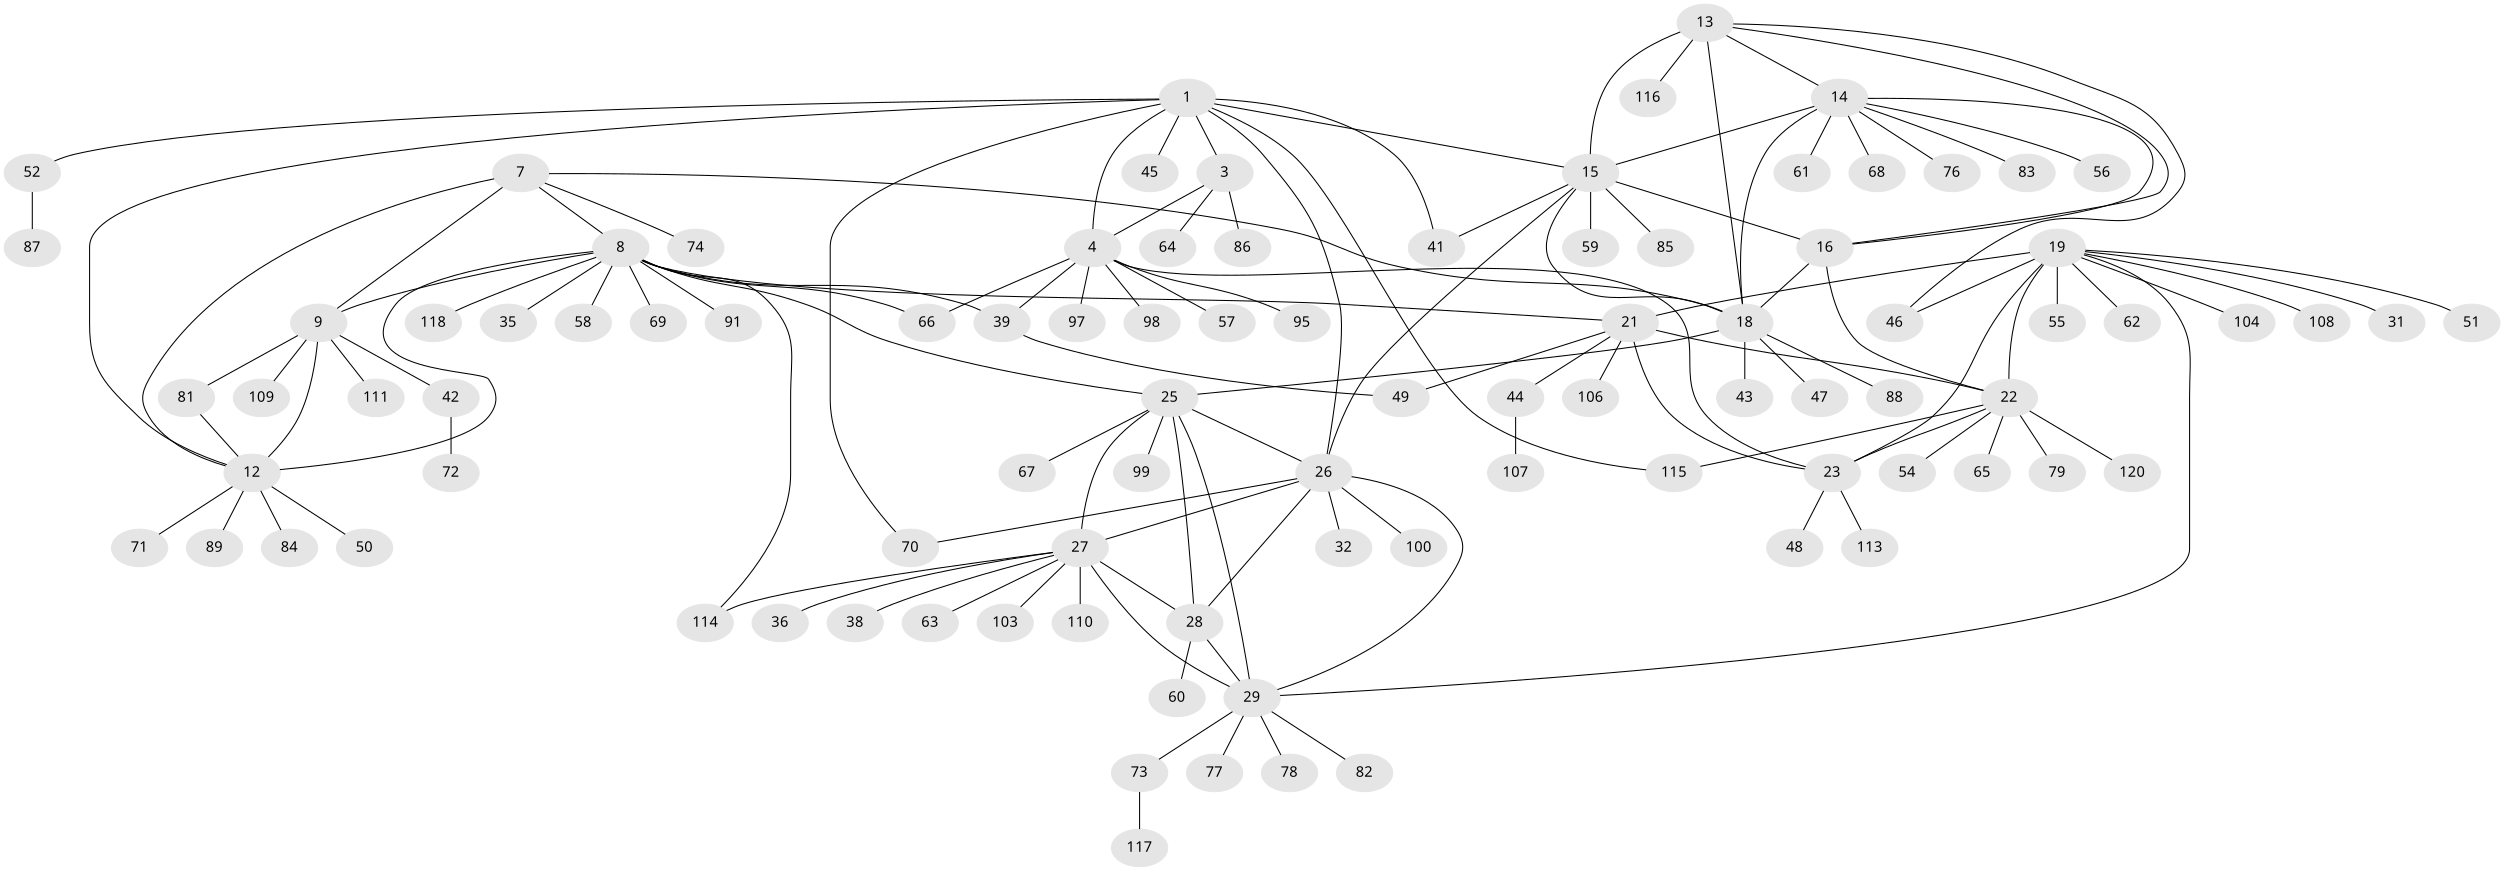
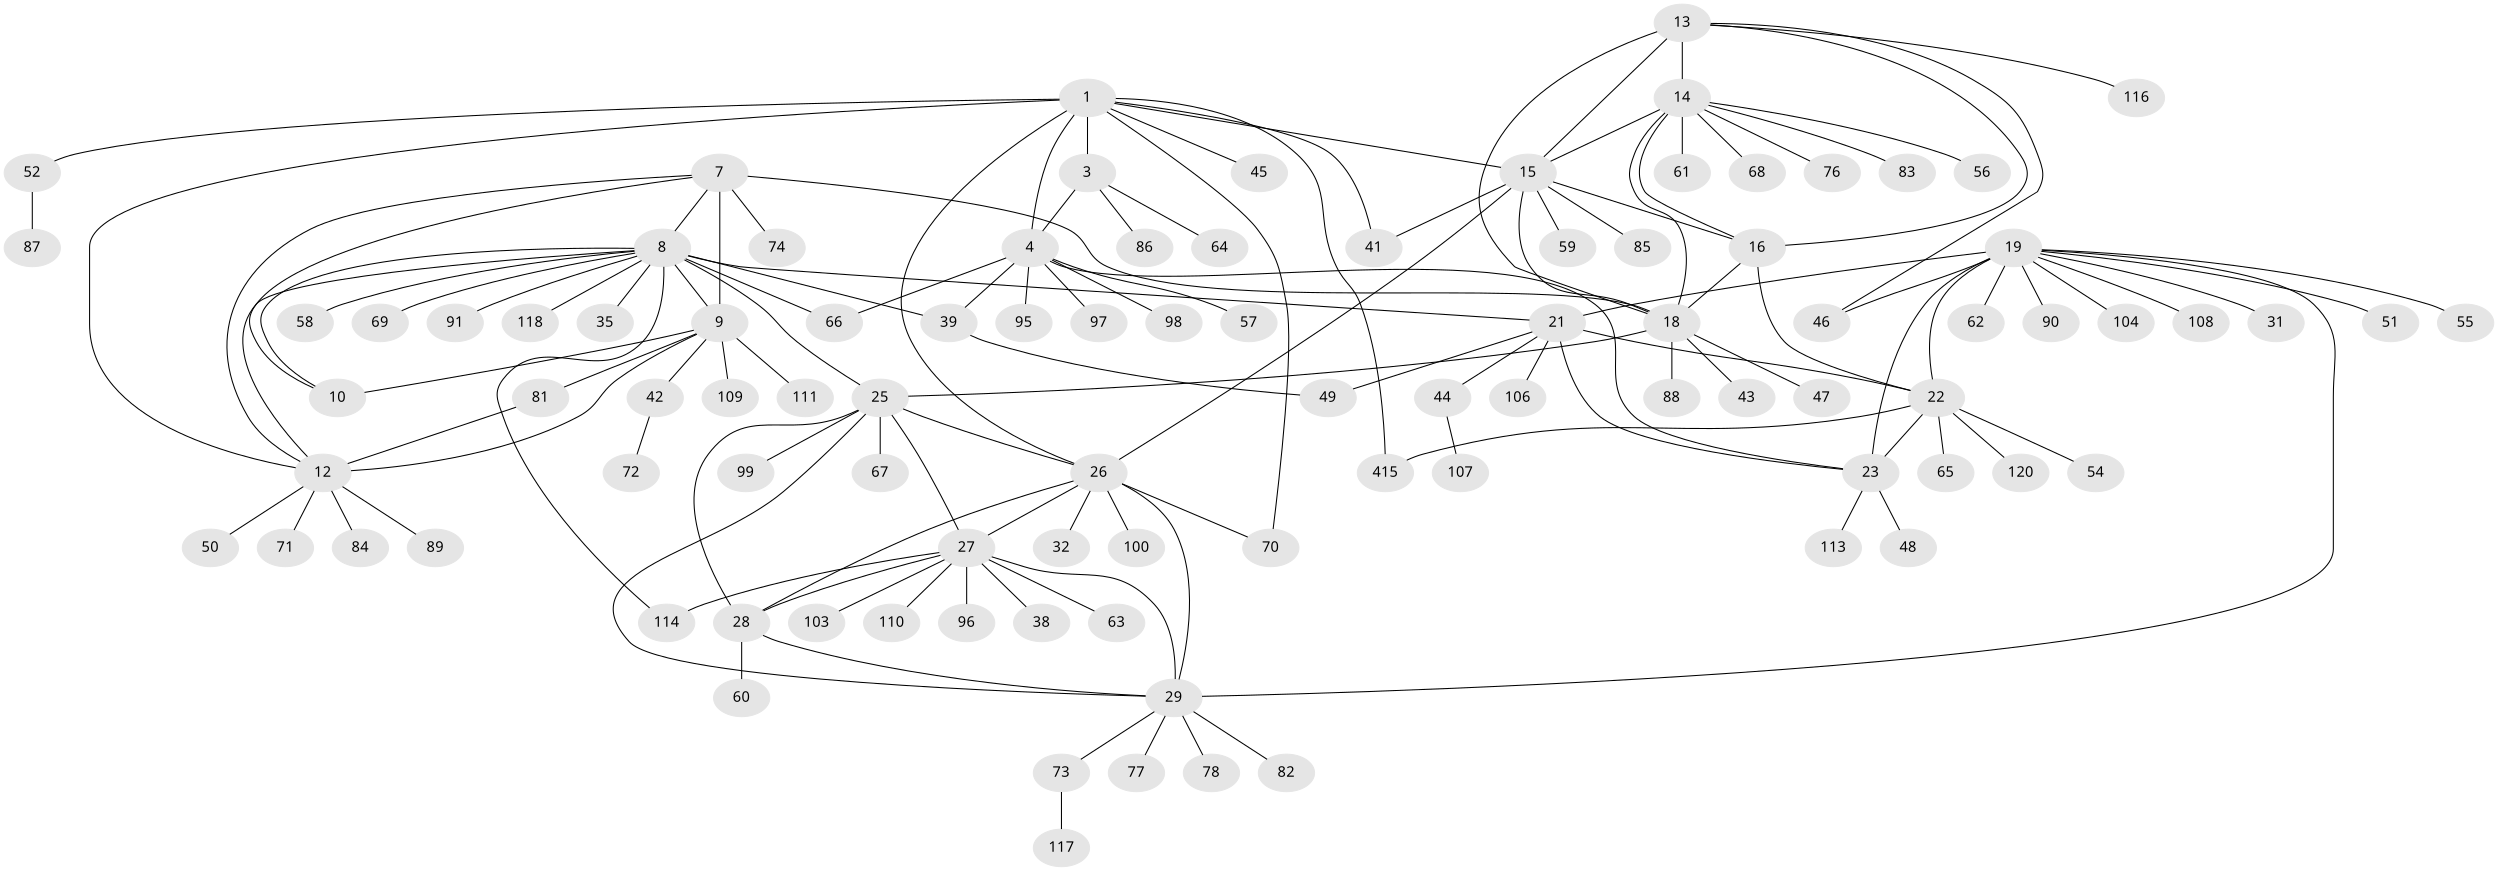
node "90": added
node "10": added
node "115": label "115" -> "415"
node "79": removed
node "36": label "36" -> "96"
